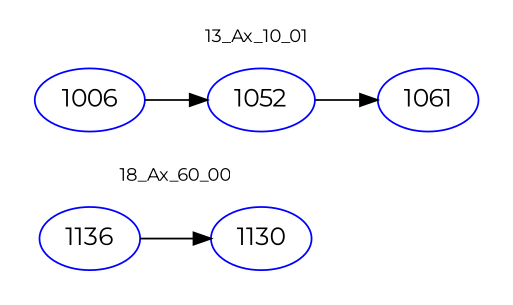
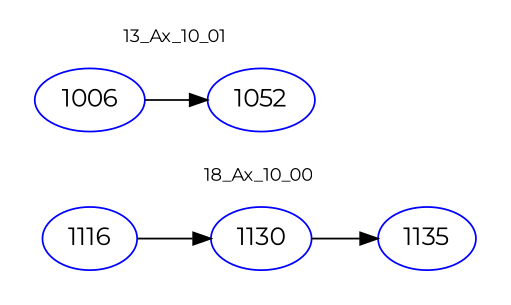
node "1061": removed
cluster "18_Ax_60_00": label "18_Ax_60_00" -> "18_Ax_10_00"
node "1136": label "1136" -> "1116"
node "1135": added
